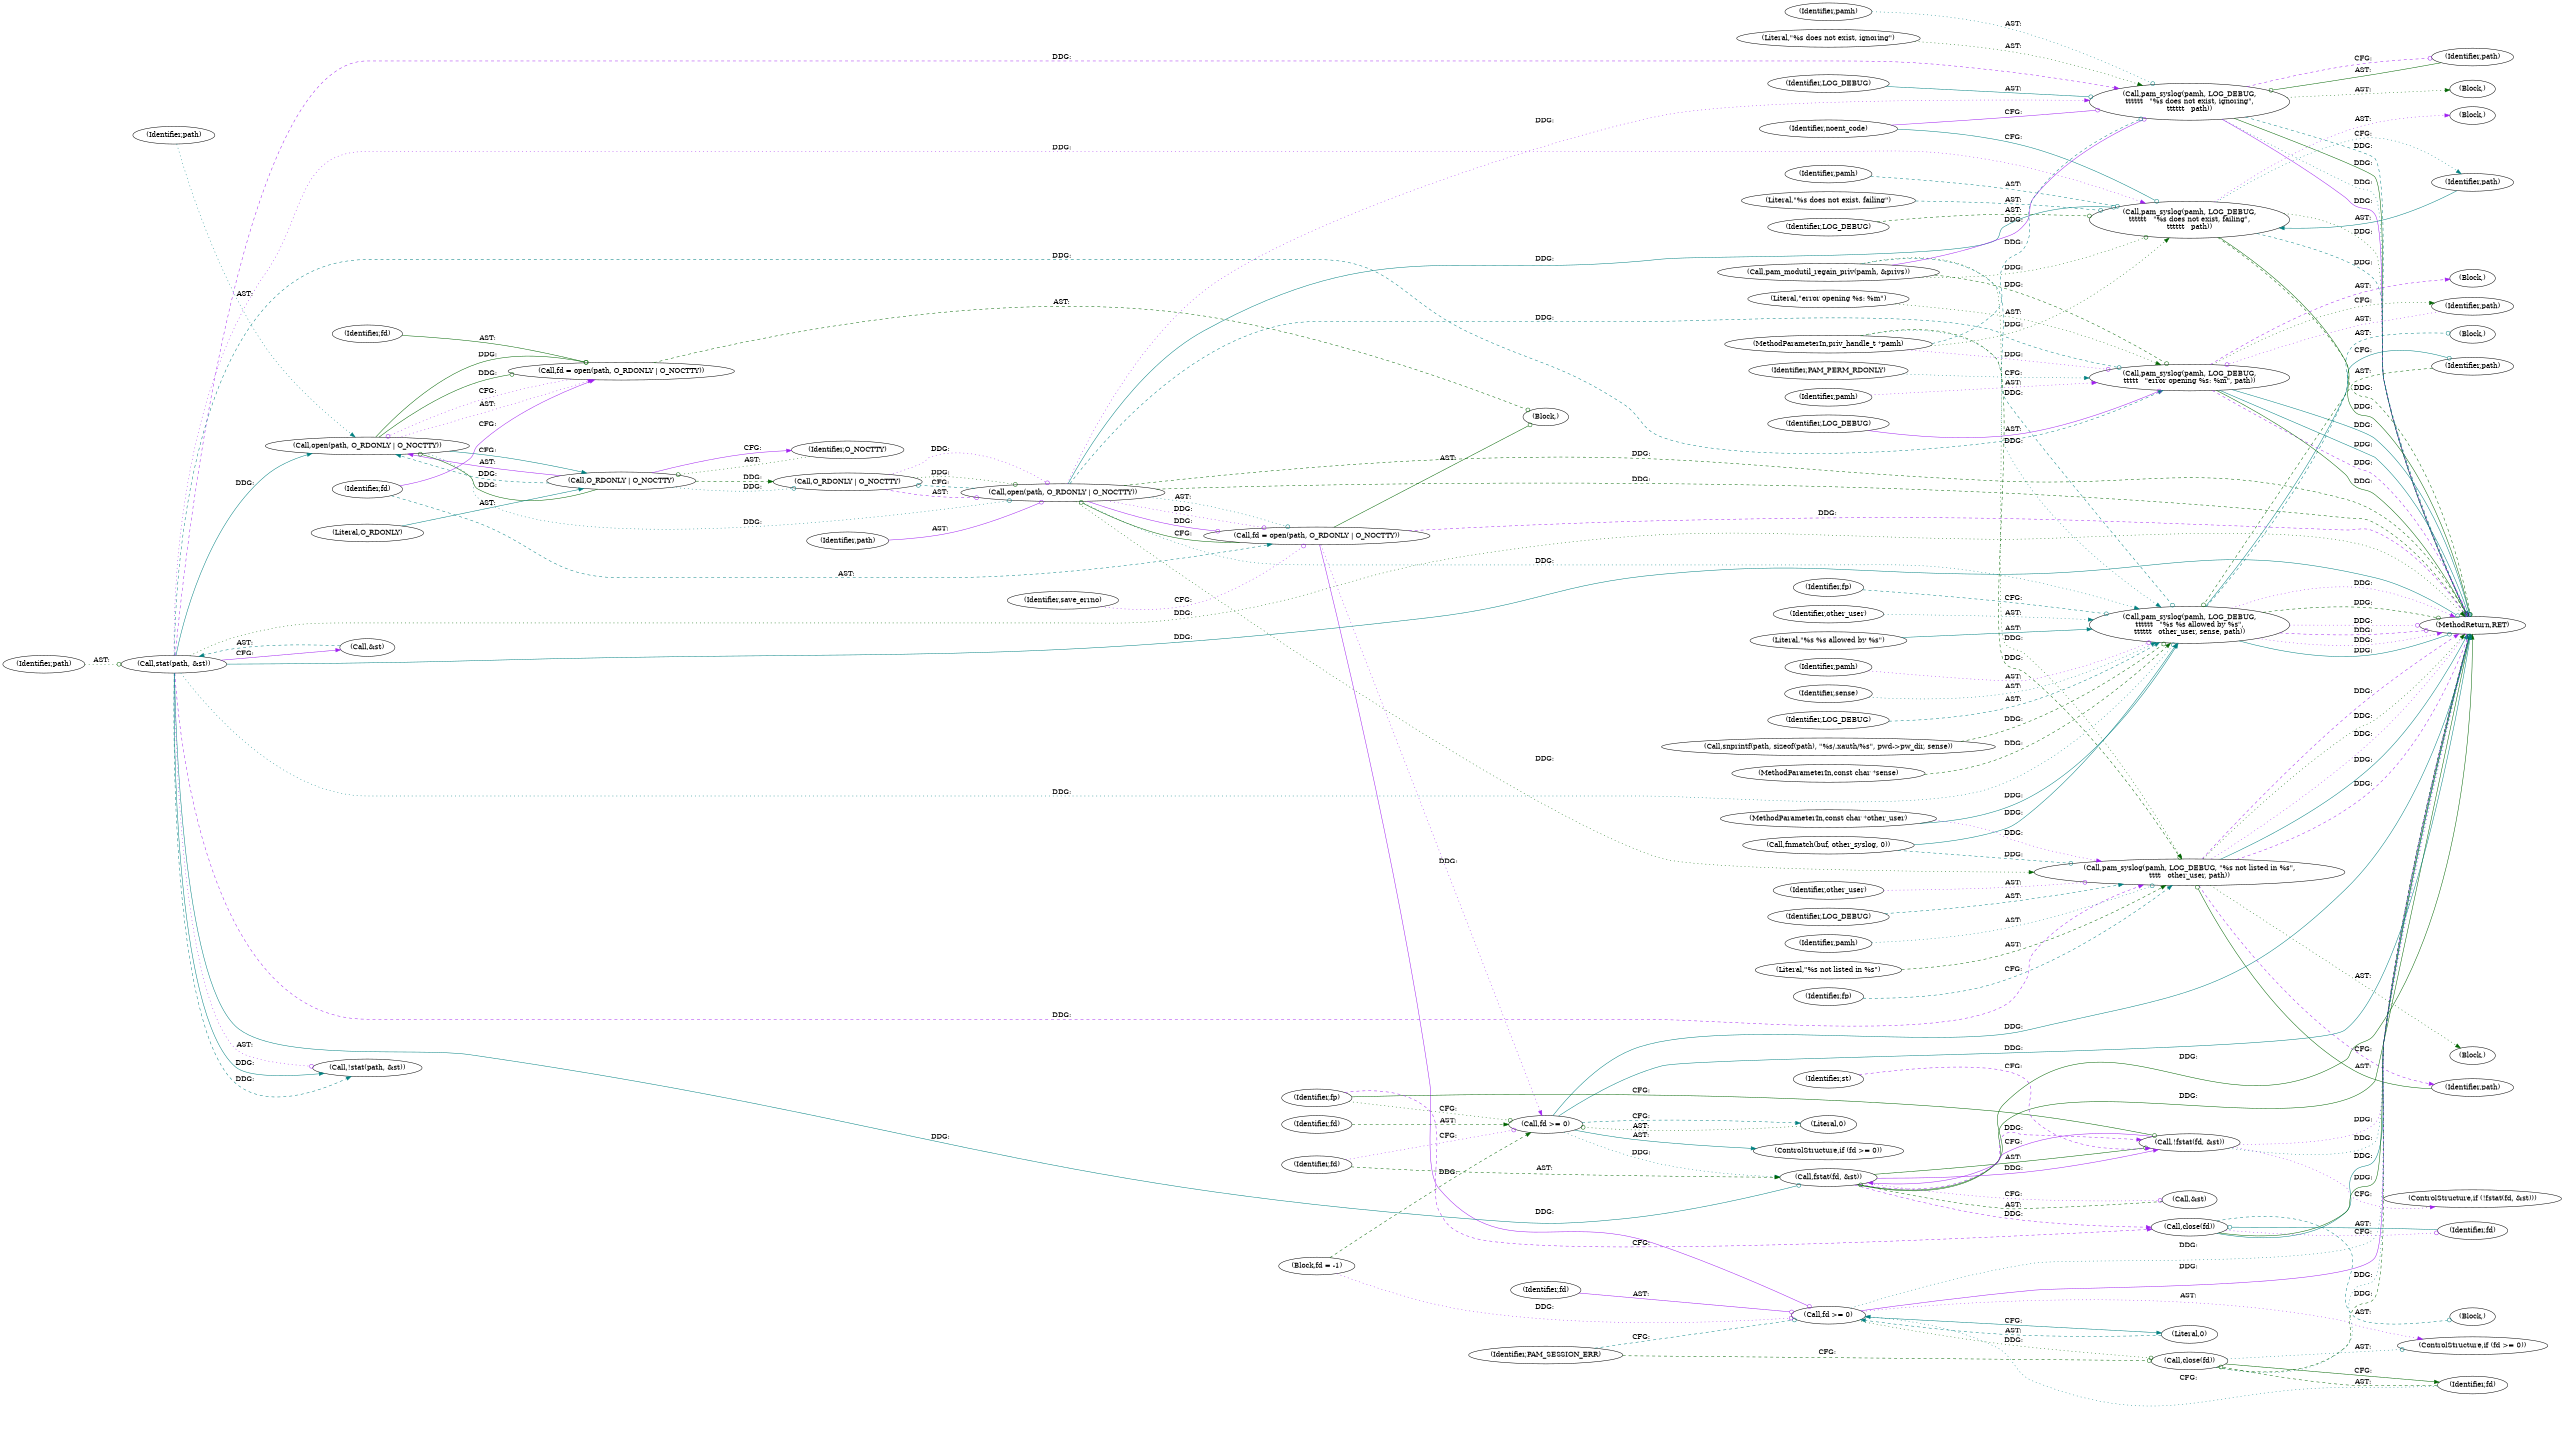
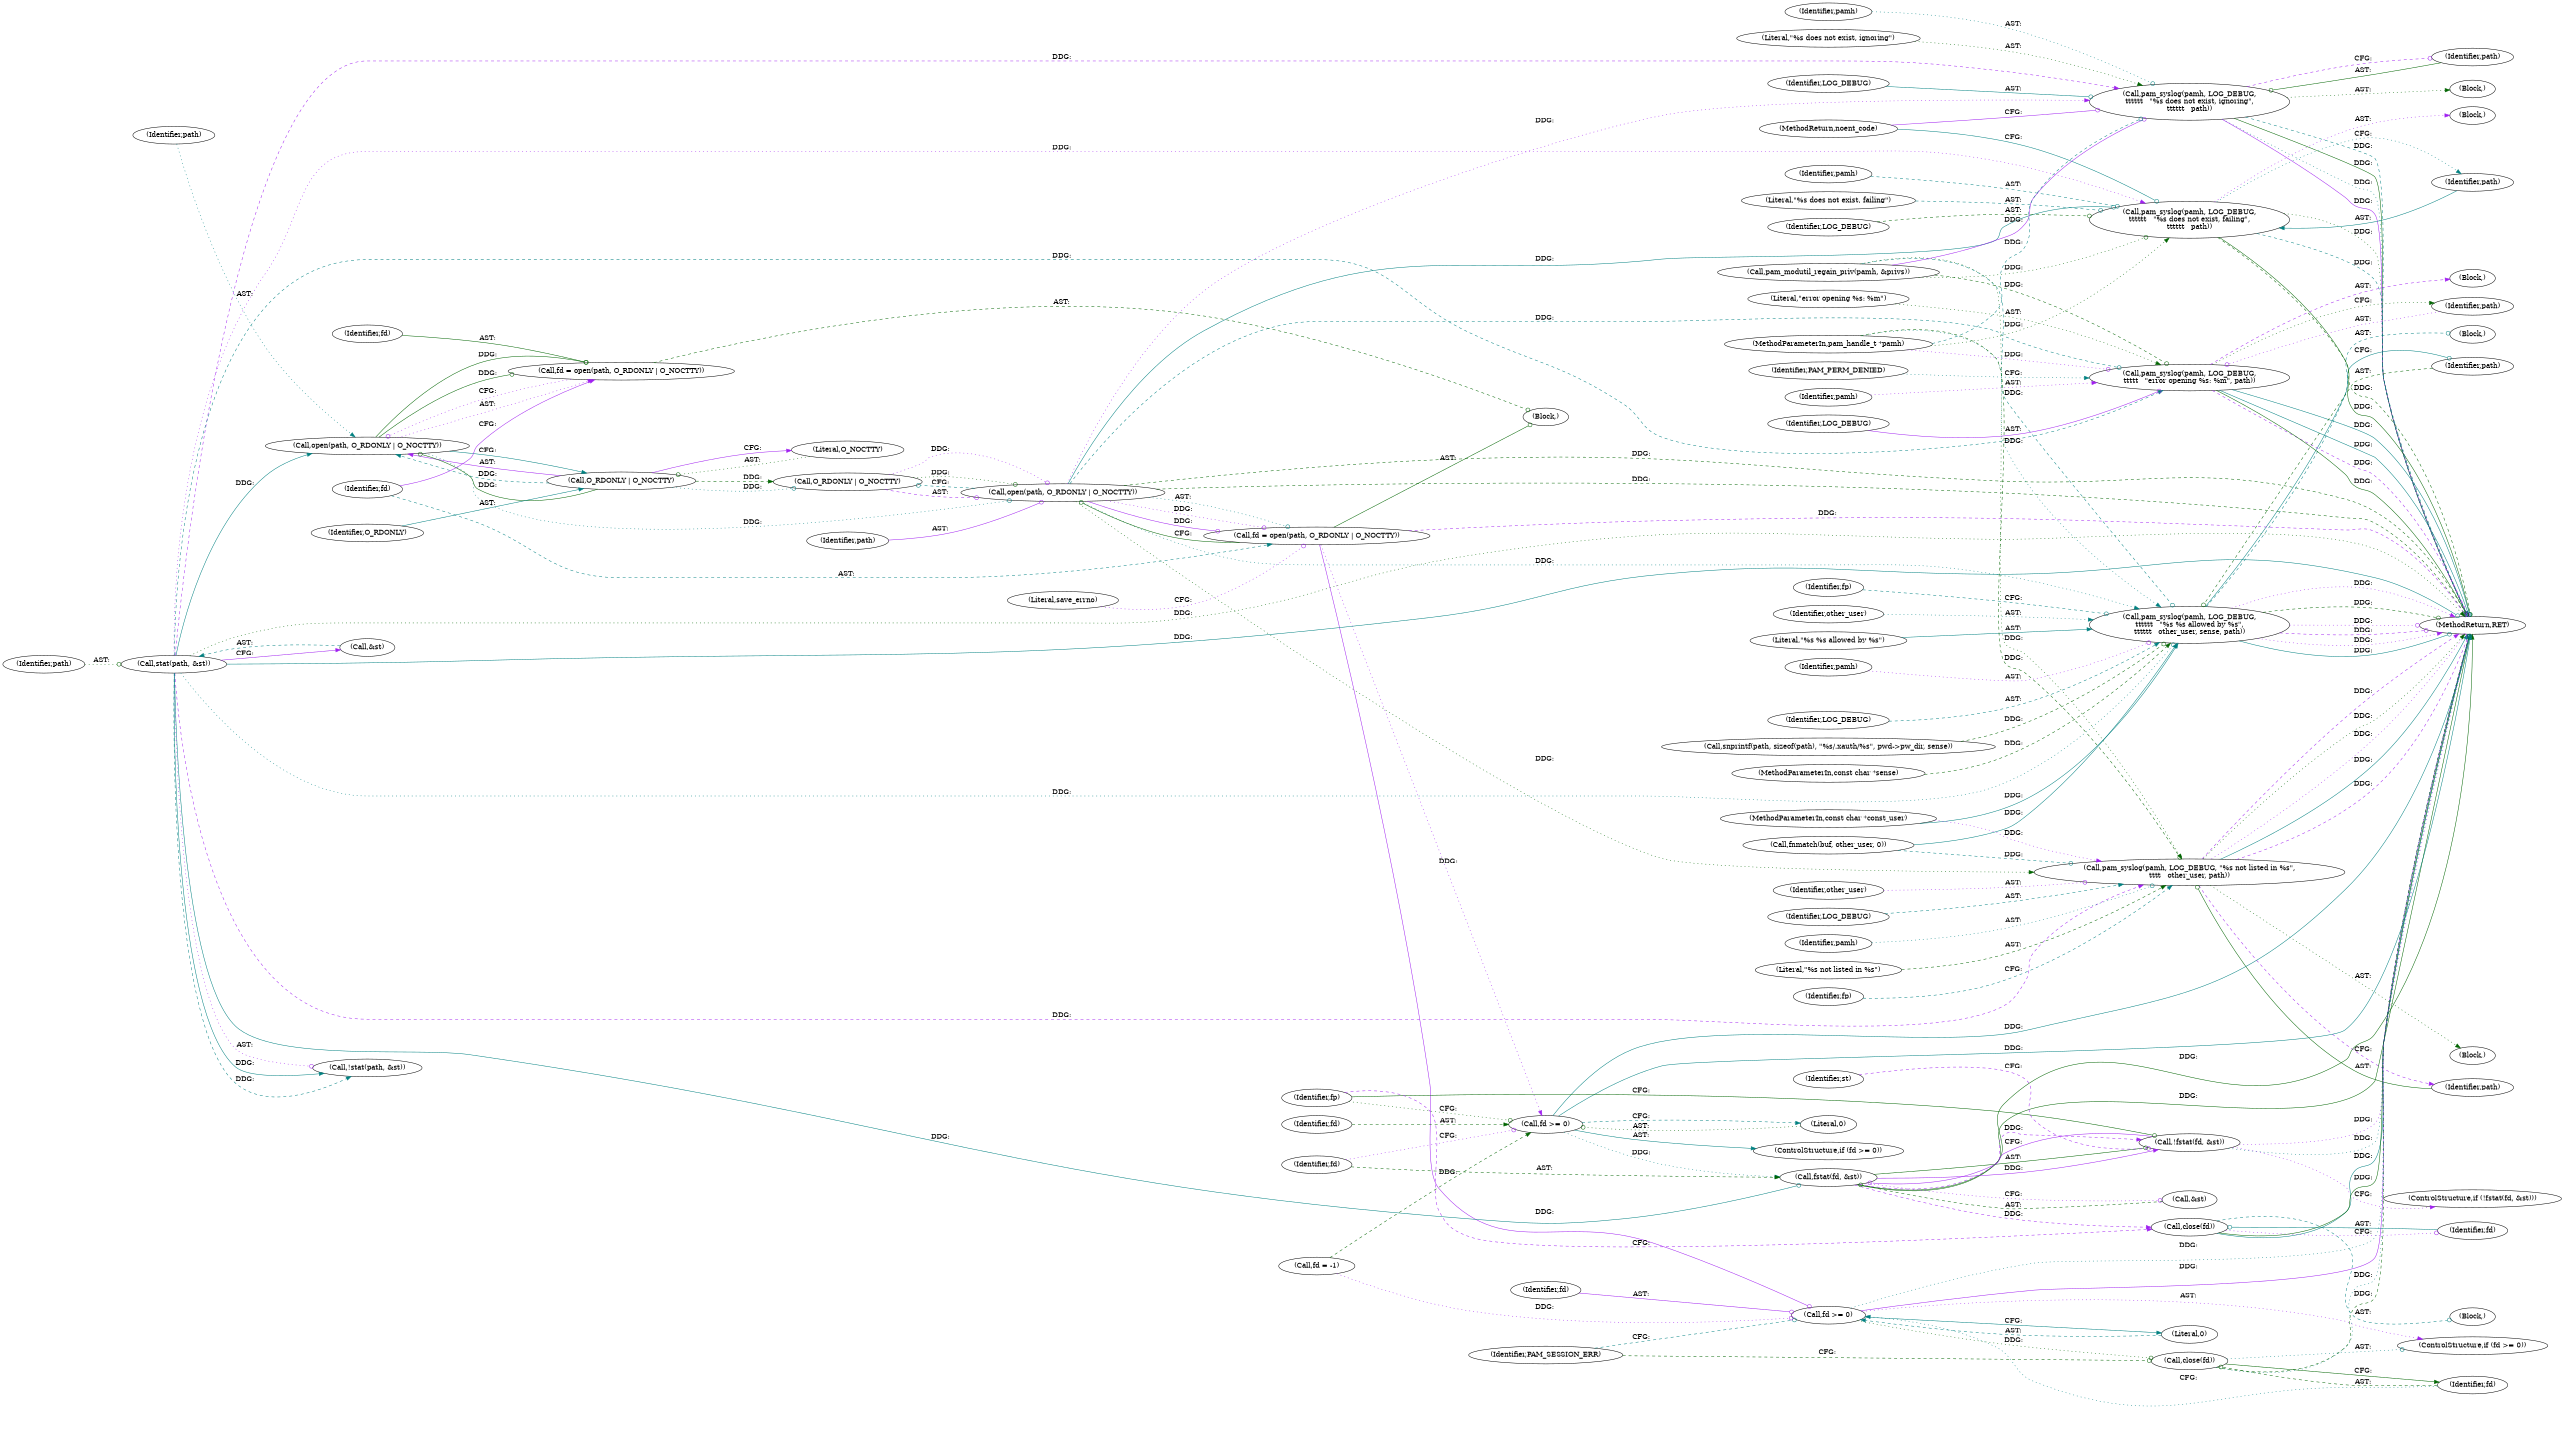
node "(Identifier,noent_code)": label "(Identifier,noent_code)" -> "(MethodReturn,noent_code)"
node "(MethodParameterIn,priv_handle_t *pamh)": label "(MethodParameterIn,priv_handle_t *pamh)" -> "(MethodParameterIn,pam_handle_t *pamh)"
node "(Identifier,PAM_PERM_RDONLY)": label "(Identifier,PAM_PERM_RDONLY)" -> "(Identifier,PAM_PERM_DENIED)"
node "(Identifier,O_NOCTTY)": label "(Identifier,O_NOCTTY)" -> "(Literal,O_NOCTTY)"
node "(Literal,O_RDONLY)": label "(Literal,O_RDONLY)" -> "(Identifier,O_RDONLY)"
node "(Identifier,save_errno)": label "(Identifier,save_errno)" -> "(Literal,save_errno)"
node "(Identifier,sense)": removed
node "(MethodParameterIn,const char *other_user)": label "(MethodParameterIn,const char *other_user)" -> "(MethodParameterIn,const char *const_user)"
node "(Call,fnmatch(buf, other_syslog, 0))": label "(Call,fnmatch(buf, other_syslog, 0))" -> "(Call,fnmatch(buf, other_user, 0))"
edge "(Identifier,st)" -> "(Call,!fstat(fd, &st))": arrowhead normal -> odot
edge "(Call,!fstat(fd, &st))" -> "(Call,fstat(fd, &st))": arrowhead normal -> odot
node "(Block,fd = -1)": label "(Block,fd = -1)" -> "(Call,fd = -1)"
